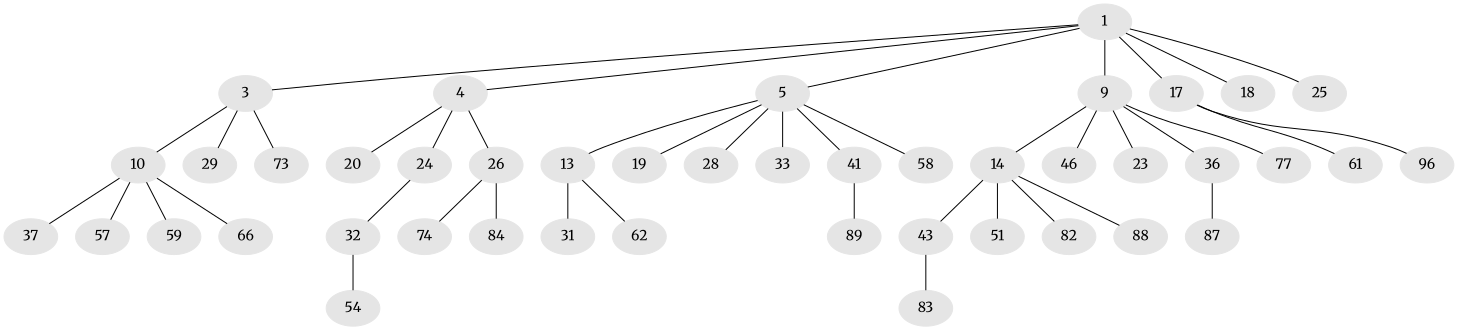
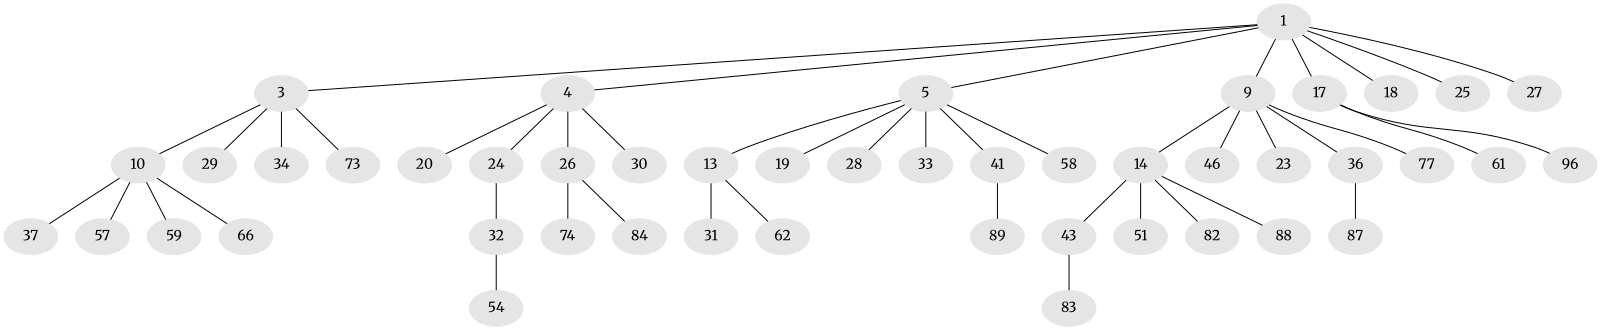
node "27": added
node "34": added
node "30": added
